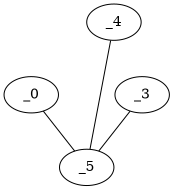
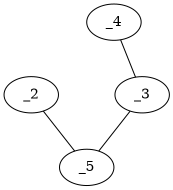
node "_0": label "_0" -> "_2"
edge "_4" -- "_5": now "_4" -- "_3"
